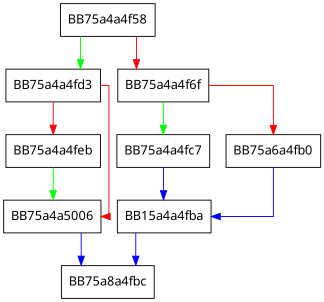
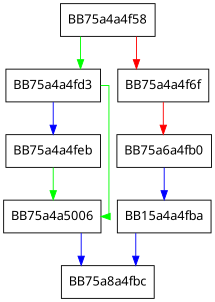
edge "BB75a4a4fd3" -> "BB75a4a4feb": color red -> blue
edge "BB75a4a4fd3" -> "BB75a4a5006": color red -> green
node "BB75a4a4fc7": removed
